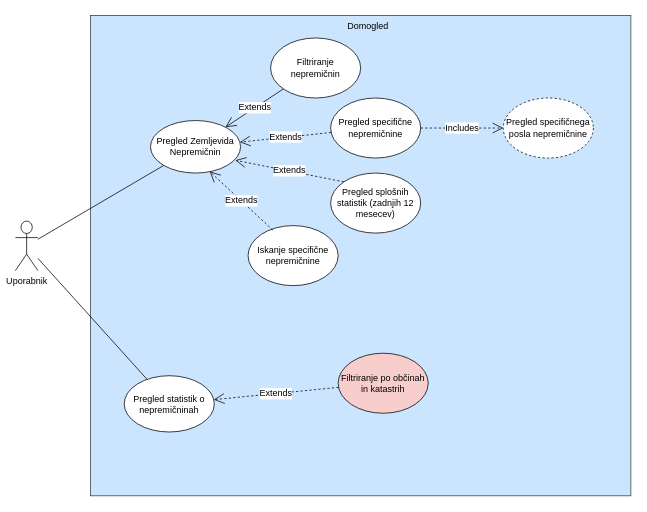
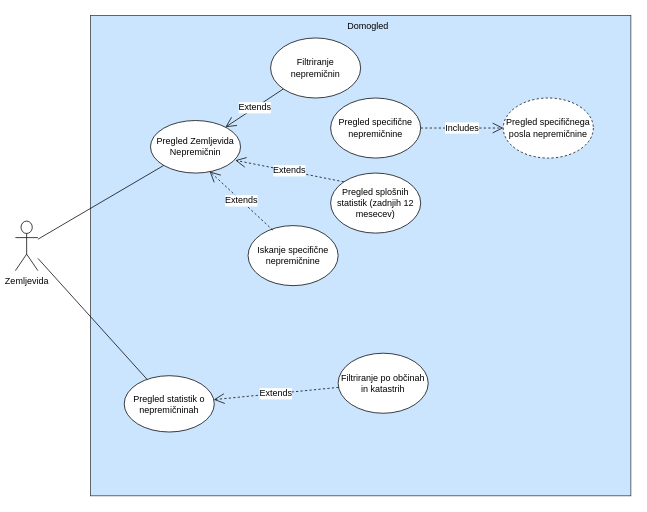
edge "Pregled specifične nepremičnine" -> "Pregled Zemljevida Nepremičnin": removed, label "Extends"
node "Uporabnik": label "Uporabnik" -> "Zemljevida"
node "Filtriranje po občinah in katastrih": fillcolor #f8cecc -> #ffffff
